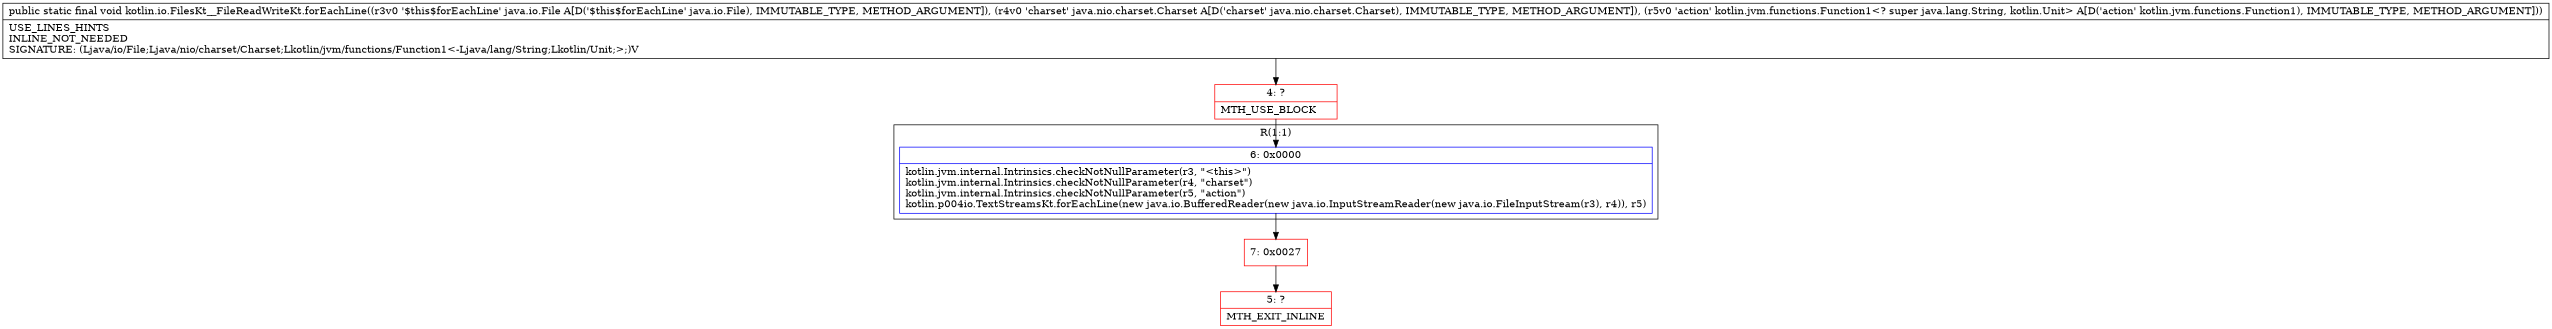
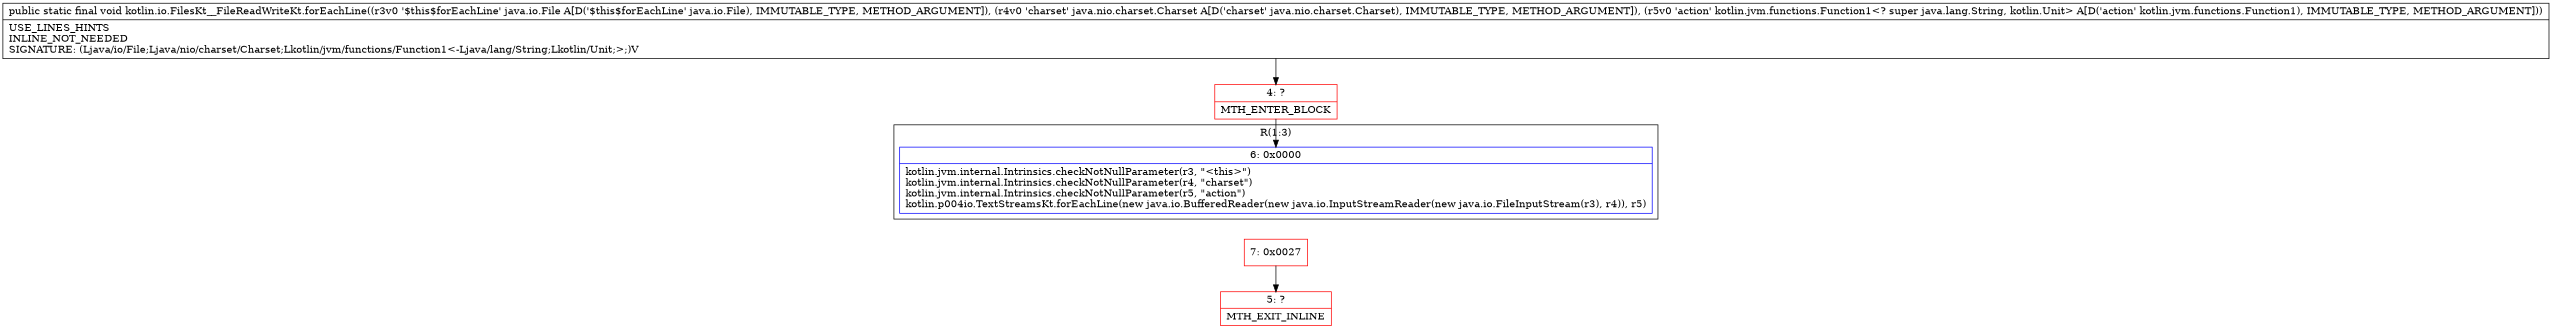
node "4: ?": text "MTH_USE_BLOCK" -> "MTH_ENTER_BLOCK"
cluster "R(1:1)": label "R(1:1)" -> "R(1:3)"
edge "6: 0x0000" -> "7: 0x0027": removed
